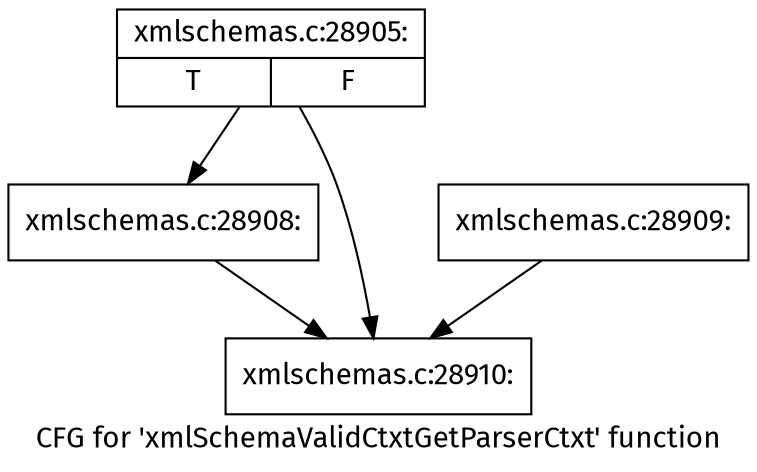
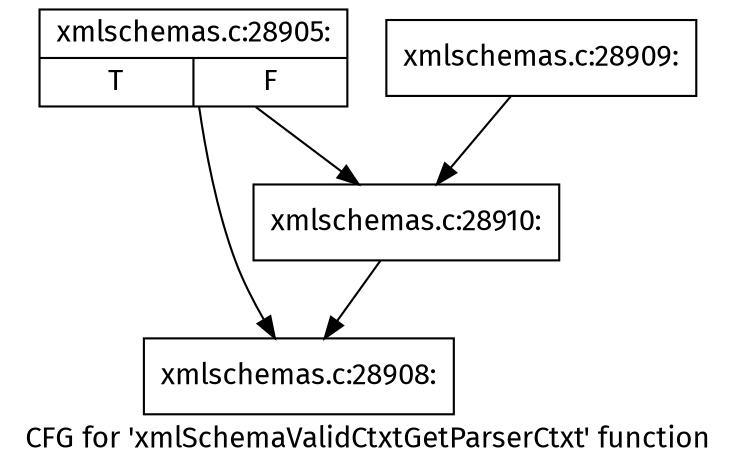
edge "xmlschemas.c:28908:" -> "xmlschemas.c:28910:": reversed
